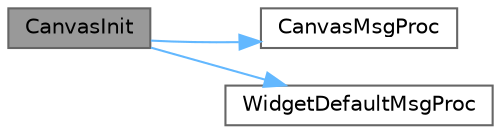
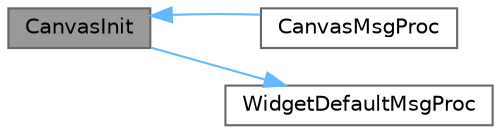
edge "CanvasInit" -> "CanvasMsgProc": reversed
